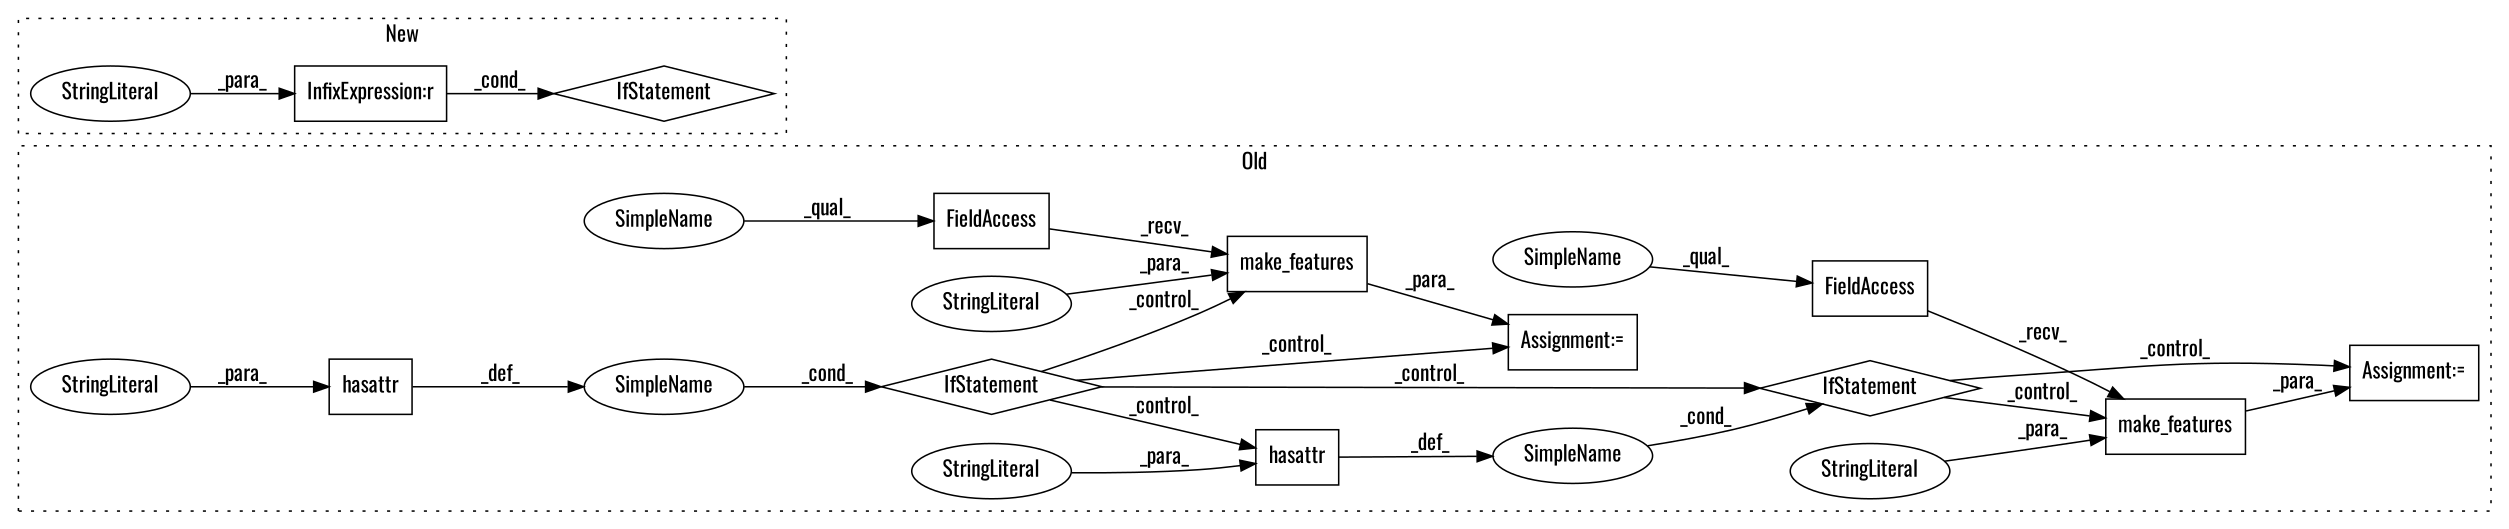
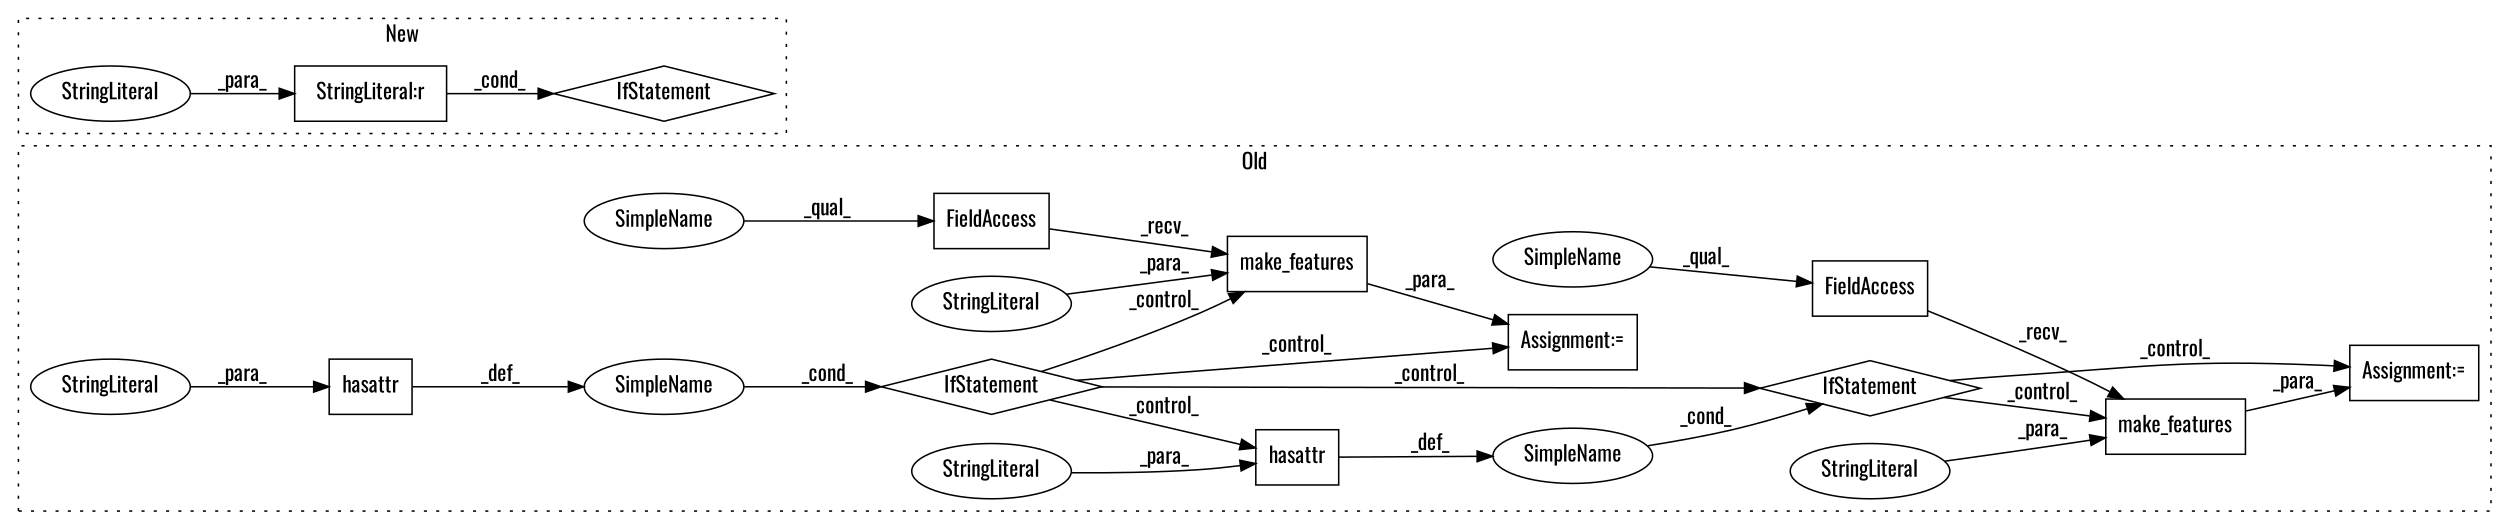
node "InfixExpression:r": label "InfixExpression:r" -> "StringLiteral:r"
